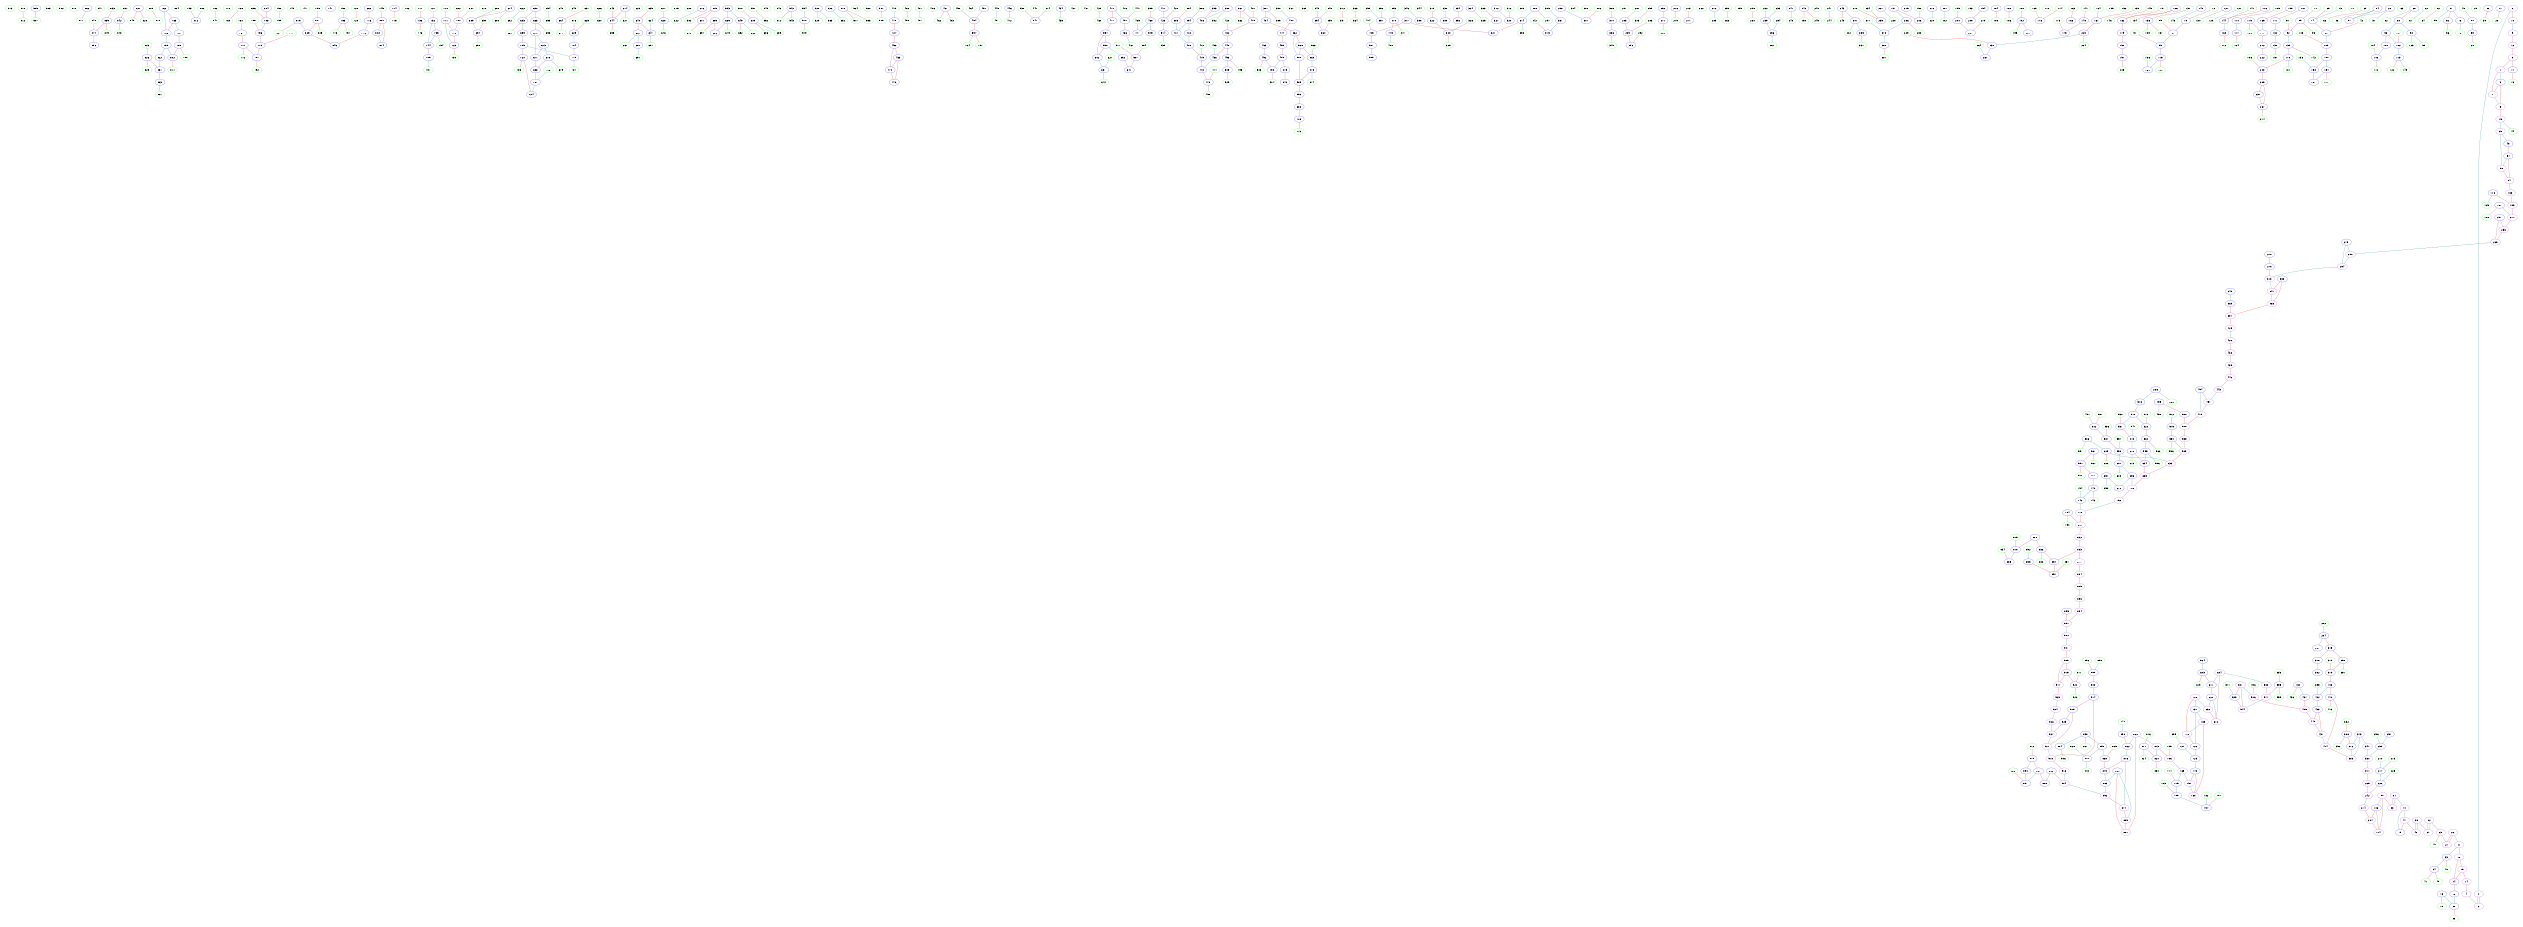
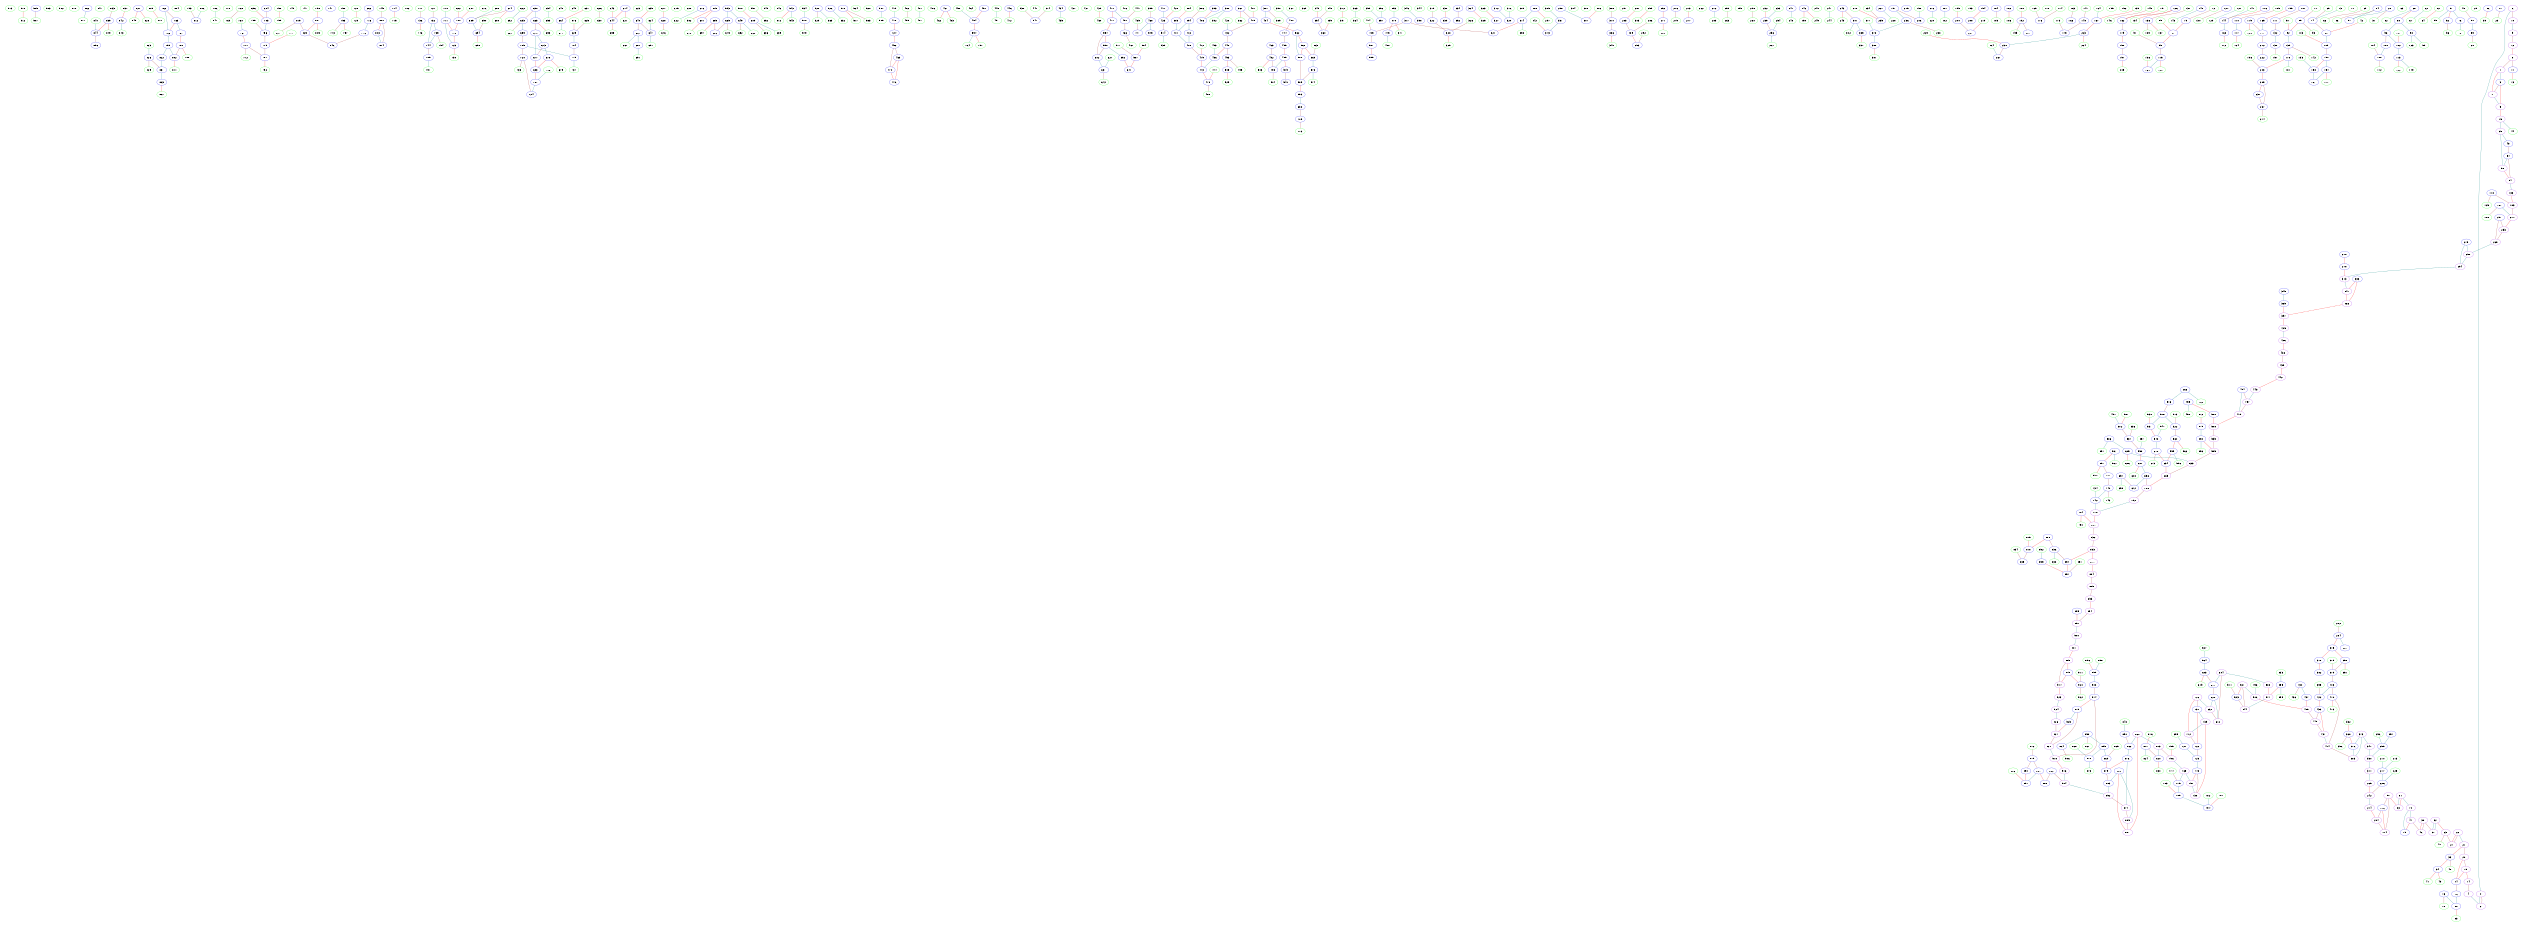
node "527": added
